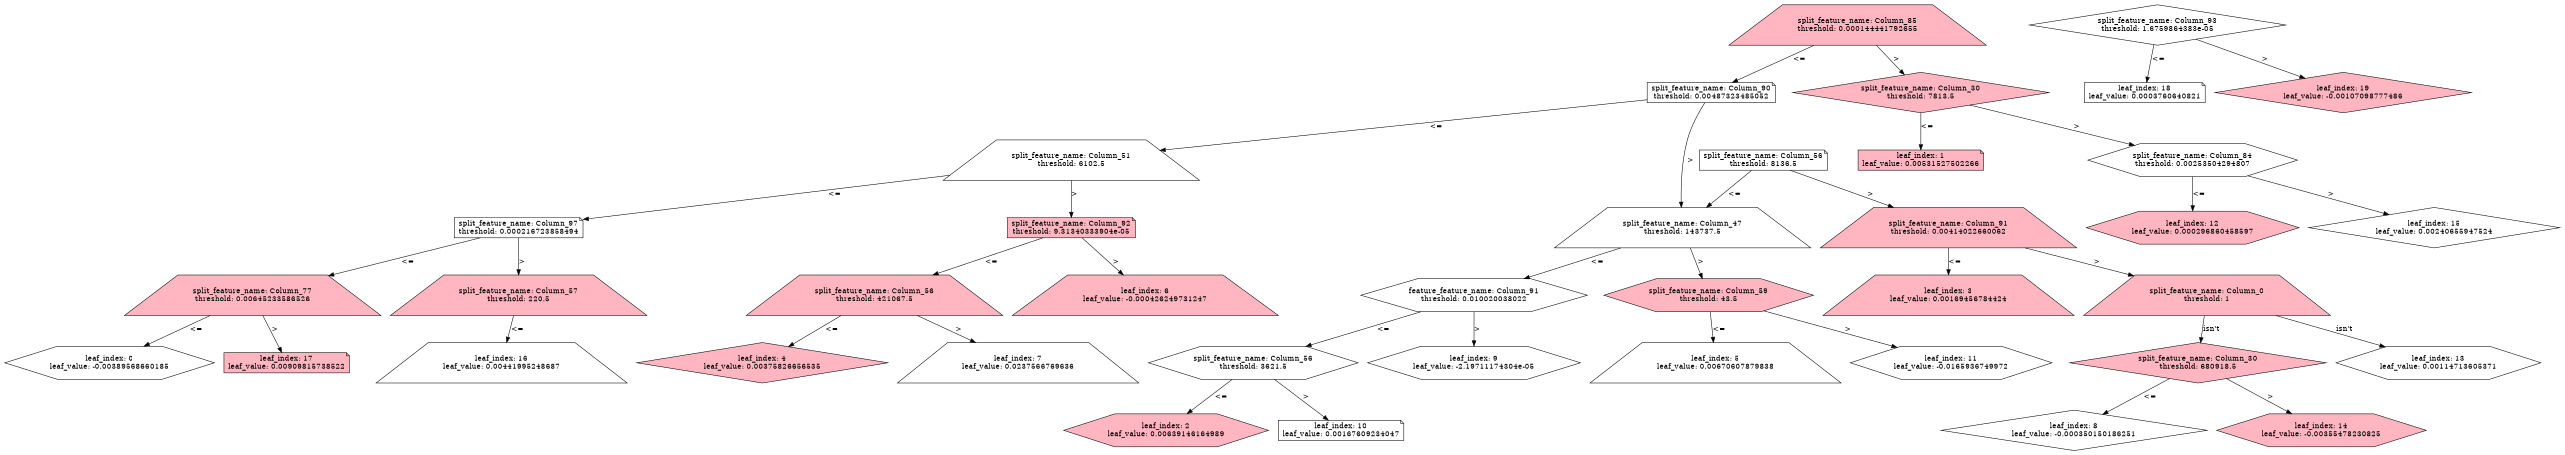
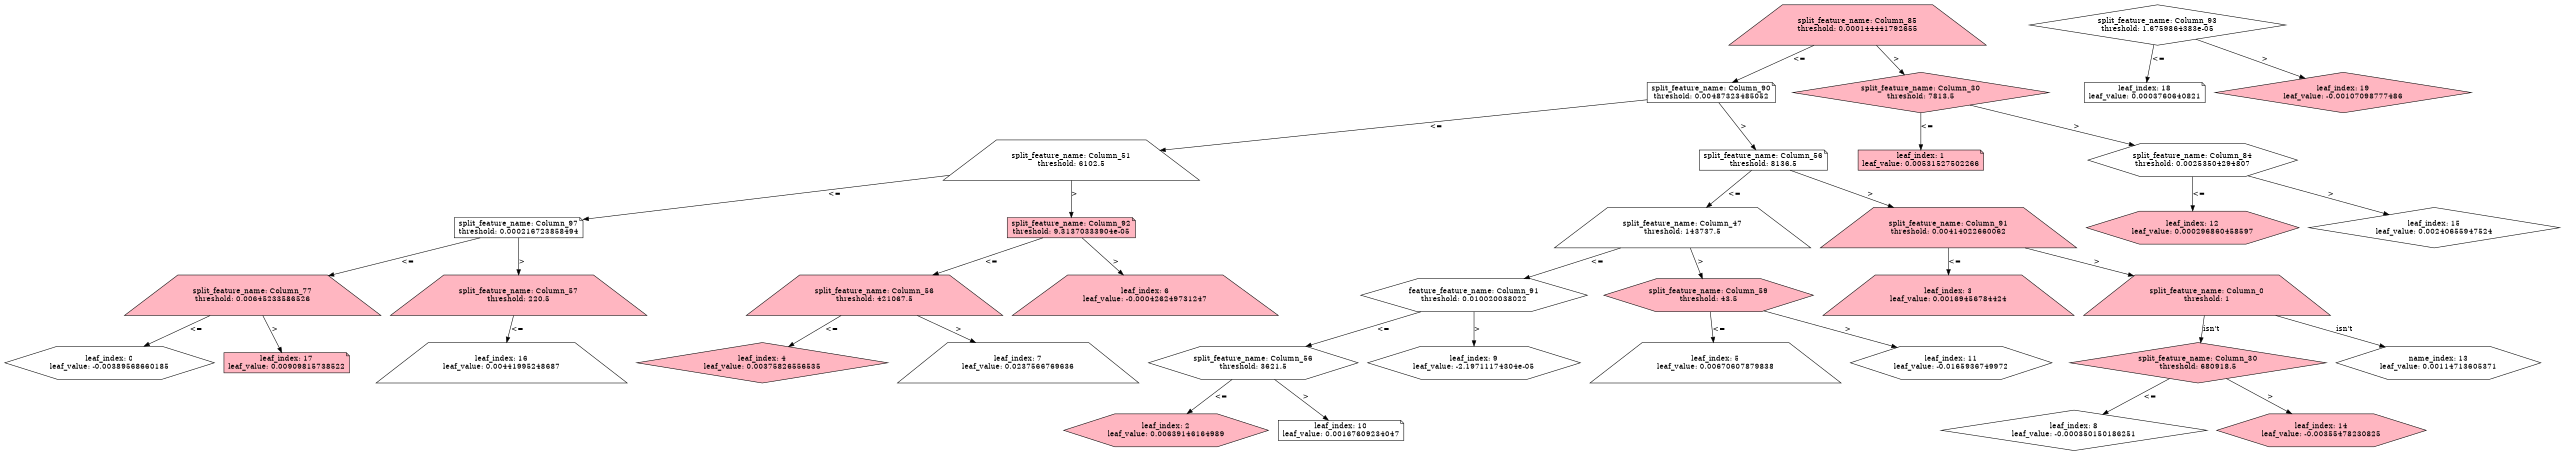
edge "split_feature_name: Column_90 threshold: 0.00487323485052" -> "split_feature_name: Column_47 threshold: 143737.5": now "split_feature_name: Column_90 threshold: 0.00487323485052" -> "split_feature_name: Column_56 threshold: 8136.5"
node "split_feature_name: Column_92 threshold: 9.31340333904e-05": label "split_feature_name: Column_92 threshold: 9.31340333904e-05" -> "split_feature_name: Column_92 threshold: 9.31370333904e-05"
node "leaf_index: 4 leaf_value: 0.00375826656535": label "leaf_index: 4 leaf_value: 0.00375826656535" -> "leaf_index: 4 leaf_value: 0.00375826556535"
node "leaf_index: 13 leaf_value: 0.00114713605371": label "leaf_index: 13 leaf_value: 0.00114713605371" -> "name_index: 13 leaf_value: 0.00114713605371"
